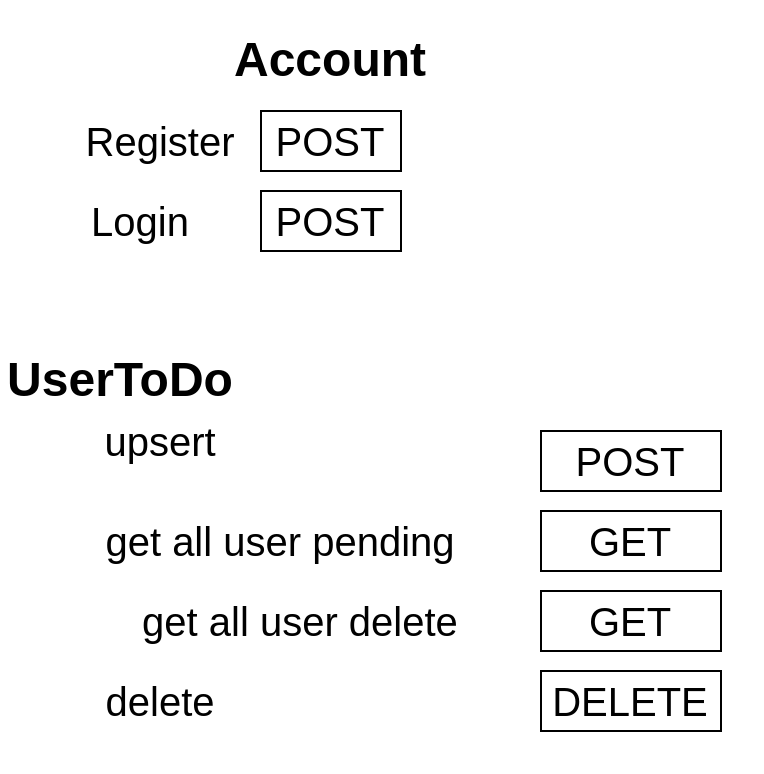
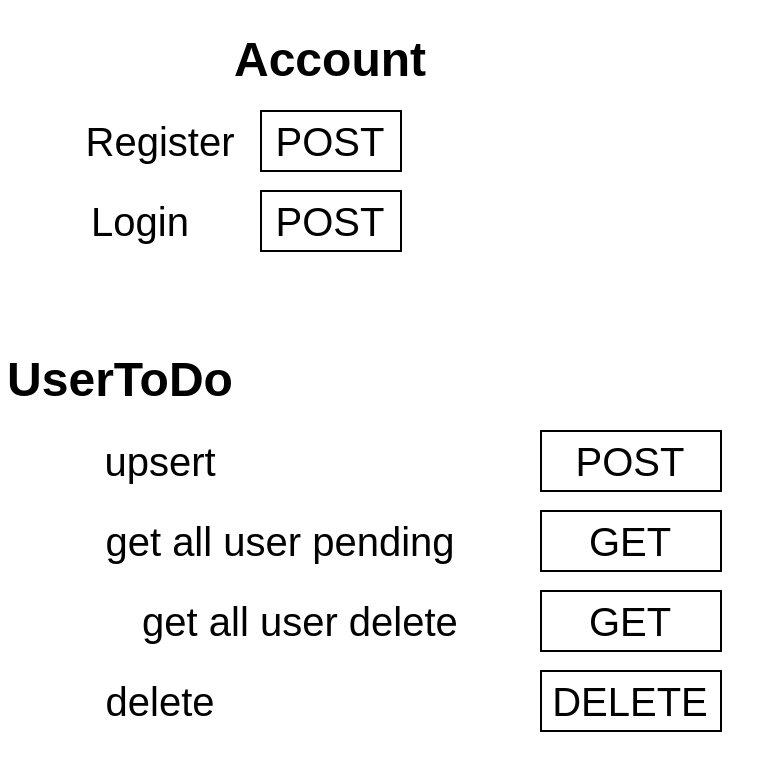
node "upsert": moved (161, 441) -> (161, 461)
